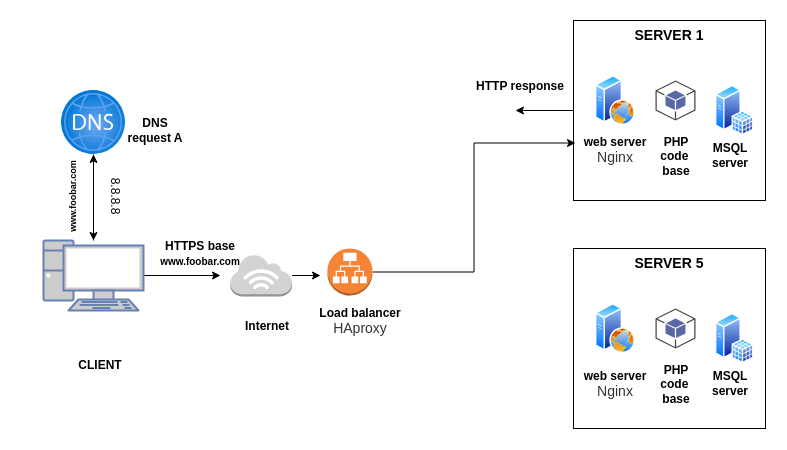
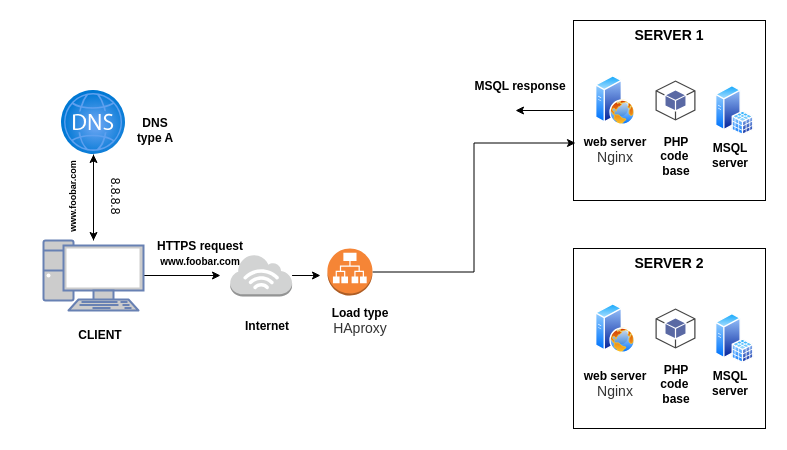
node "HTTP response": label "HTTP response" -> "MSQL response"
node "DNS request A": label "DNS request A" -> "DNS type A"
node "HTTPS base www.foobar.com": label "HTTPS base www.foobar.com" -> "HTTPS request www.foobar.com"
node "SERVER 5": label "SERVER 5" -> "SERVER 2"
node "Load balancer HAproxy": label "Load balancer HAproxy" -> "Load type HAproxy"
node "CLIENT": moved (101, 366) -> (101, 336)
